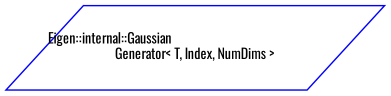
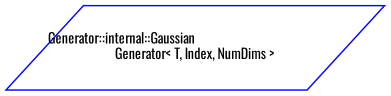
node "Eigen::internal::Gaussian Generator< T, Index, NumDims >": label "Eigen::internal::Gaussian Generator< T, Index, NumDims >" -> "Generator::internal::Gaussian Generator< T, Index, NumDims >"
